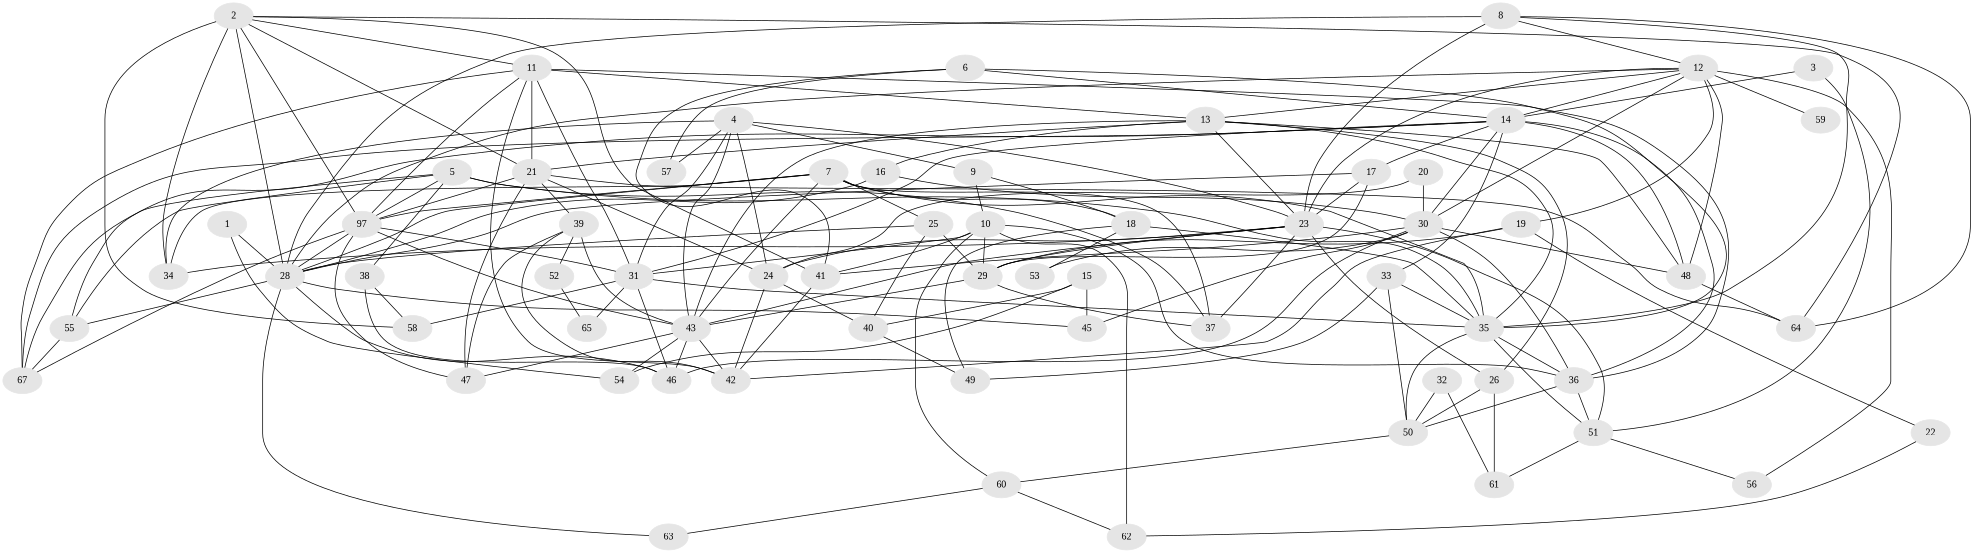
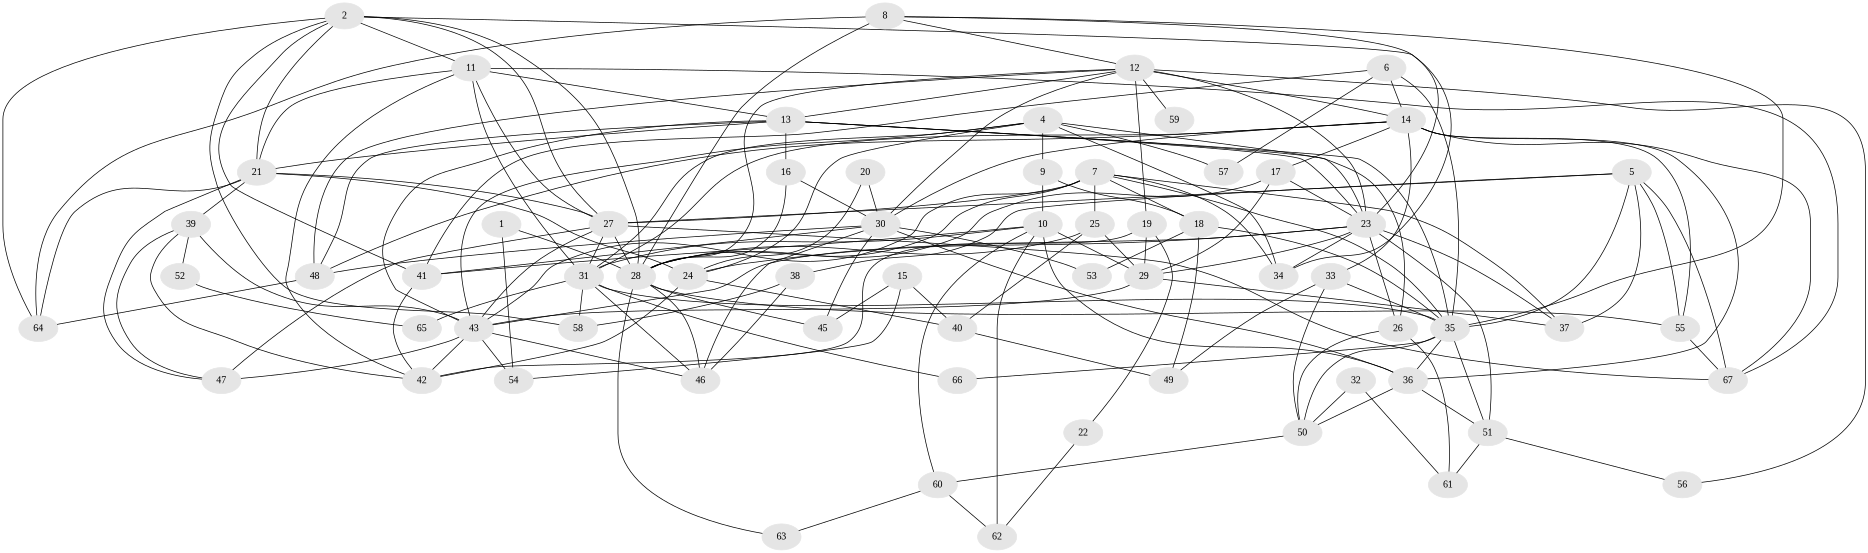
node "3": removed
edge "11" -- "36": removed
node "97": label "97" -> "27"
node "66": added
